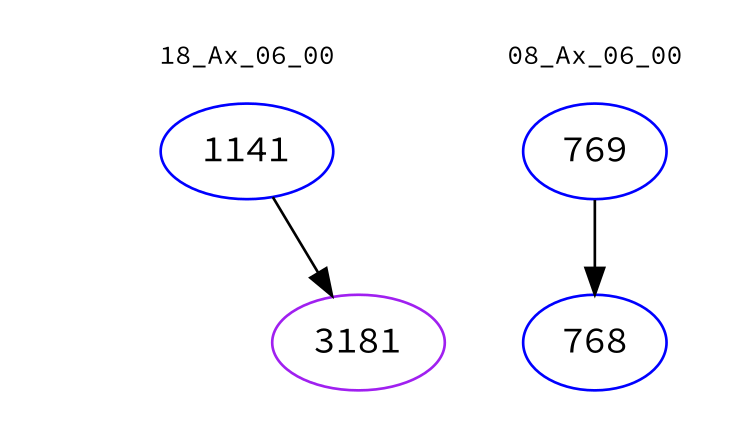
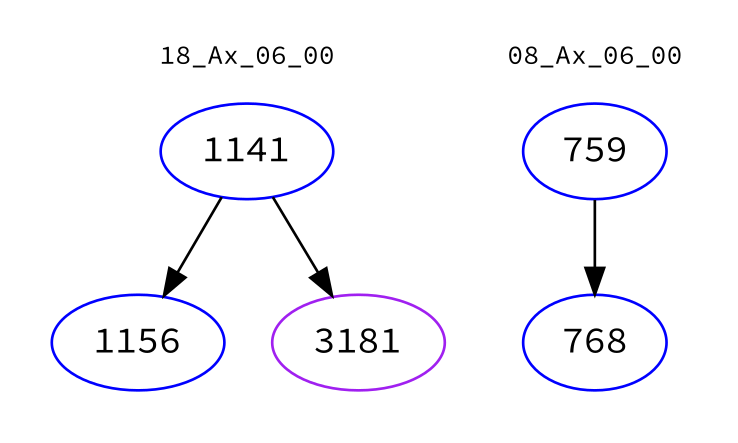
node "769": label "769" -> "759"
node "1156": added
